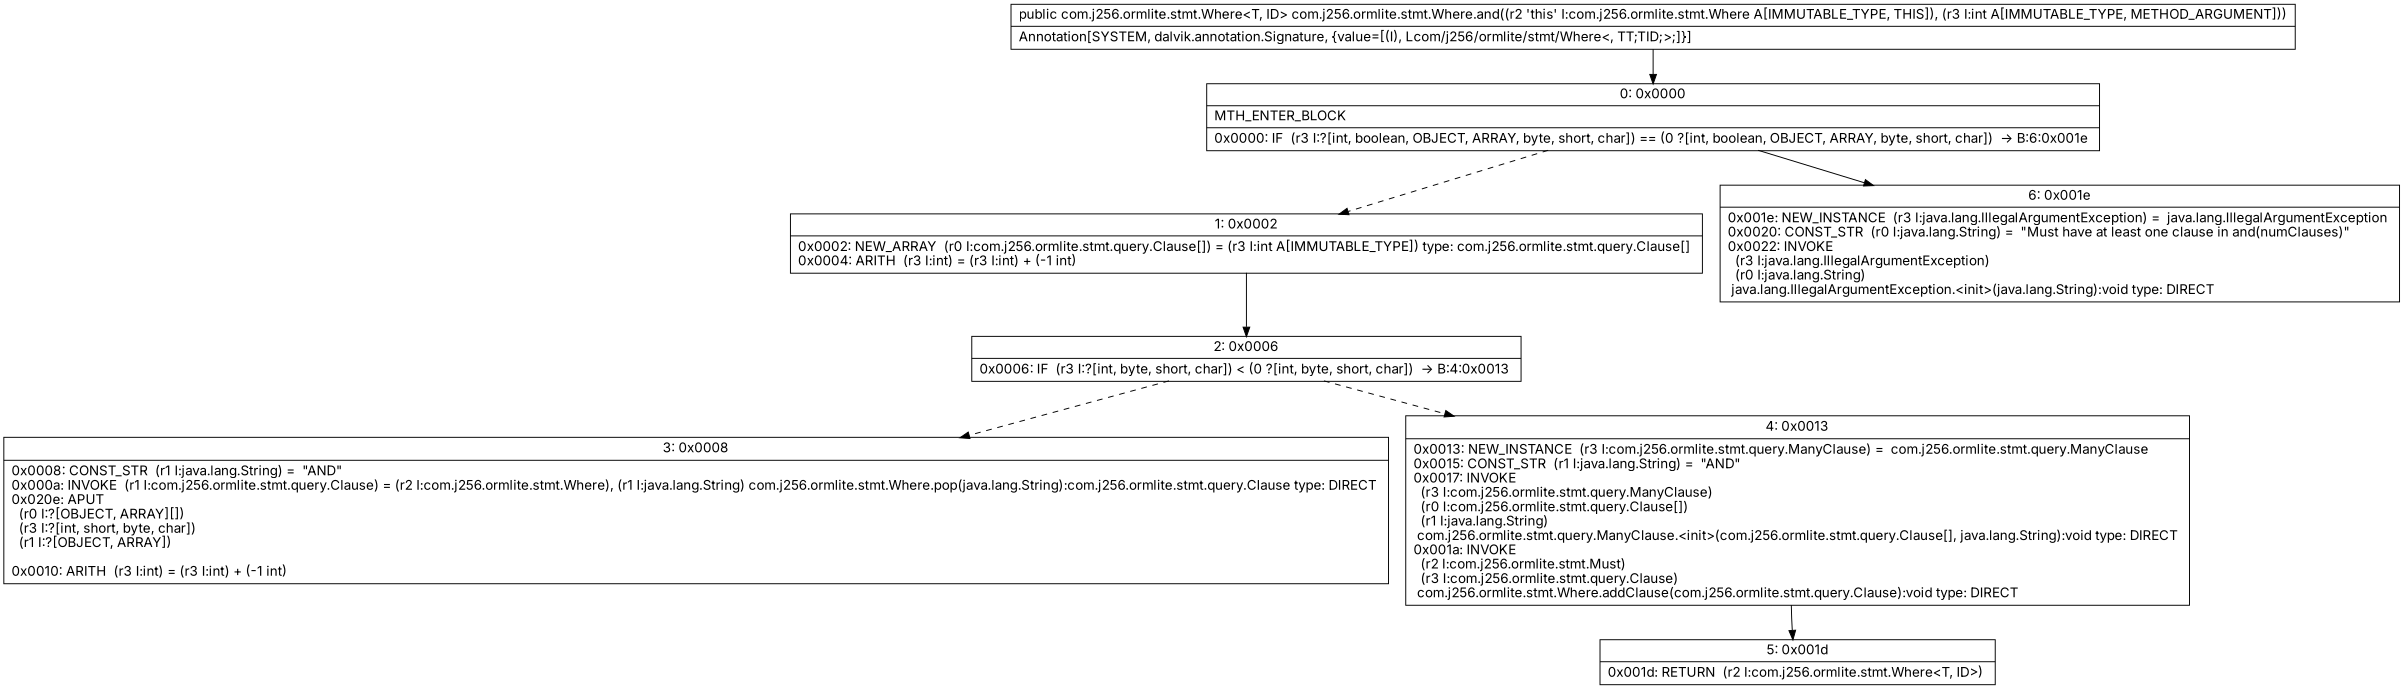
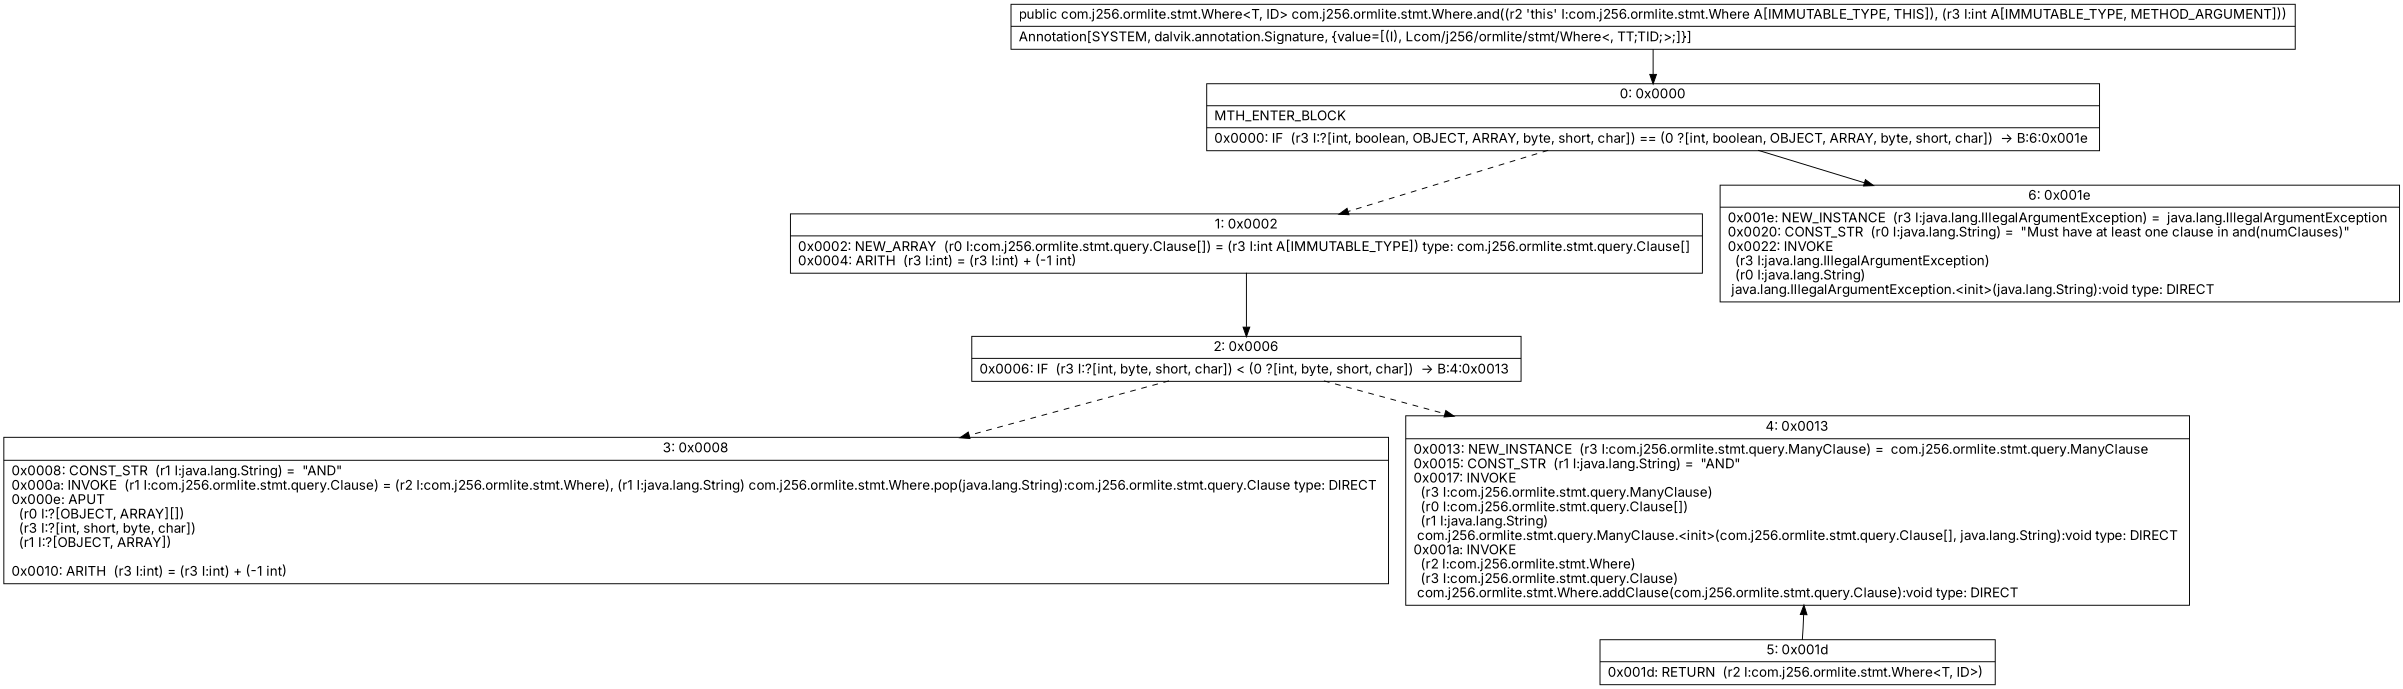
node "3: 0x0008": text "0x020e: APUT" -> "0x000e: APUT"
node "4: 0x0013": text "(r2 I:com.j256.ormlite.stmt.Must)" -> "(r2 I:com.j256.ormlite.stmt.Where)"
edge "4: 0x0013" -> "5: 0x001d": reversed
